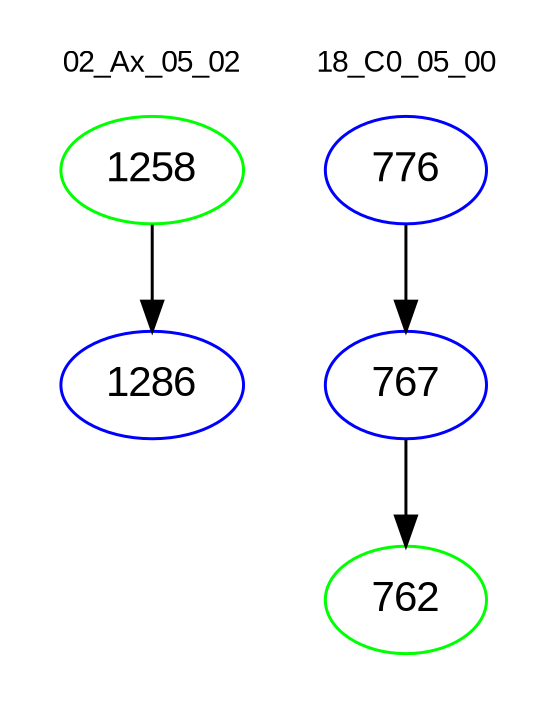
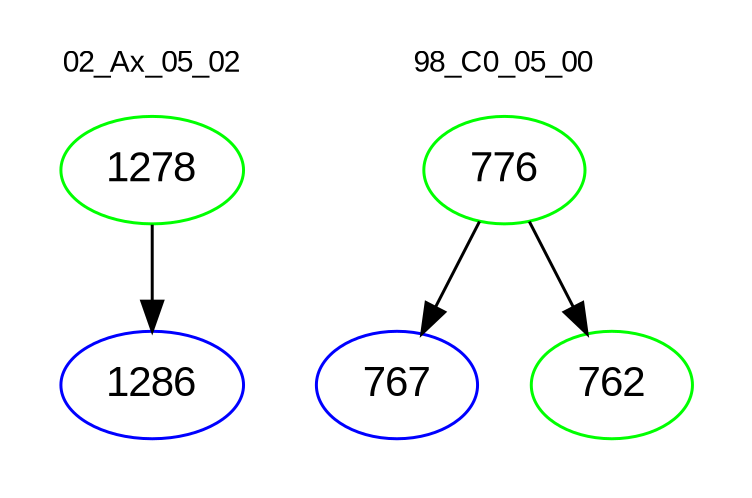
cluster "18_C0_05_00": label "18_C0_05_00" -> "98_C0_05_00"
node "1258": label "1258" -> "1278"
node "776": color blue -> green
edge "767" -> "762": now "776" -> "762"
